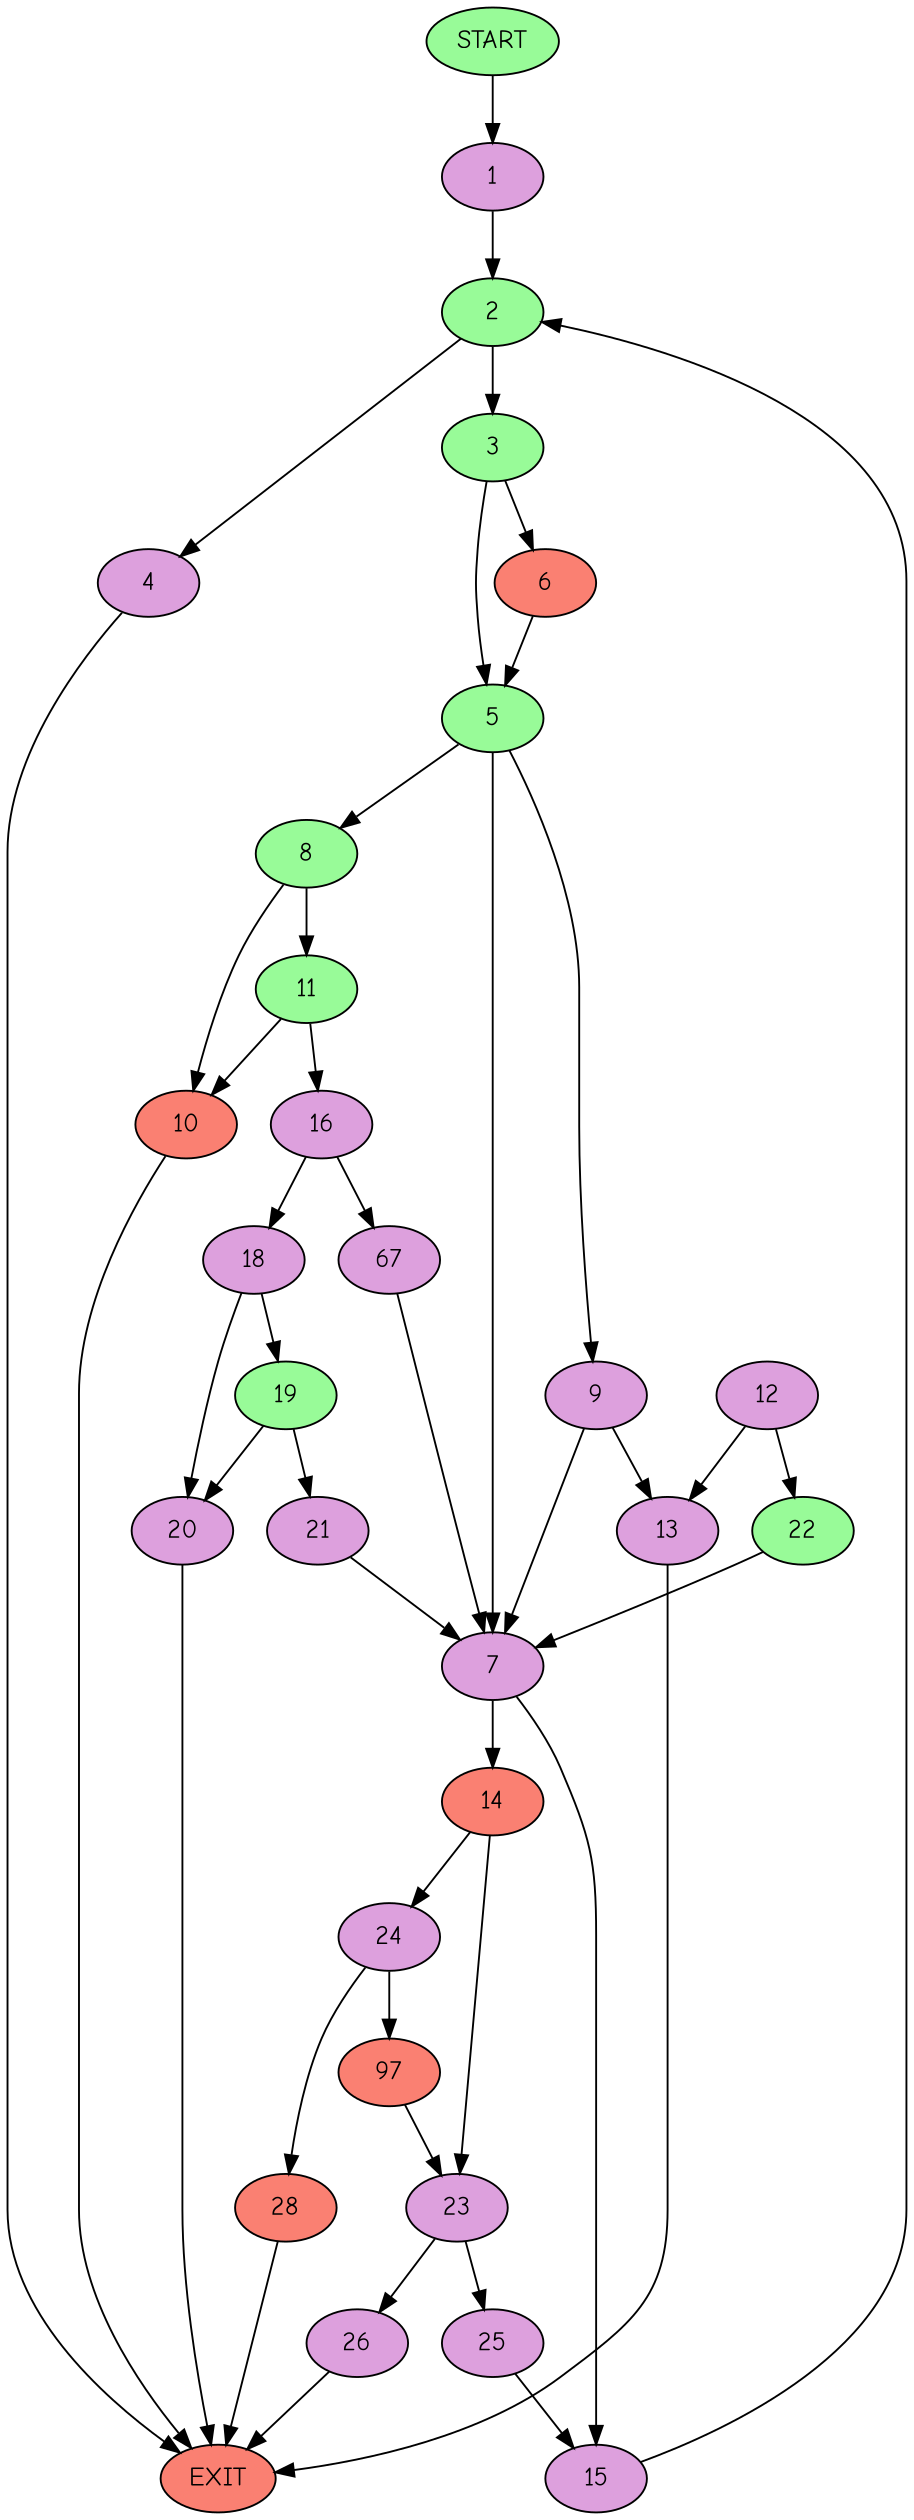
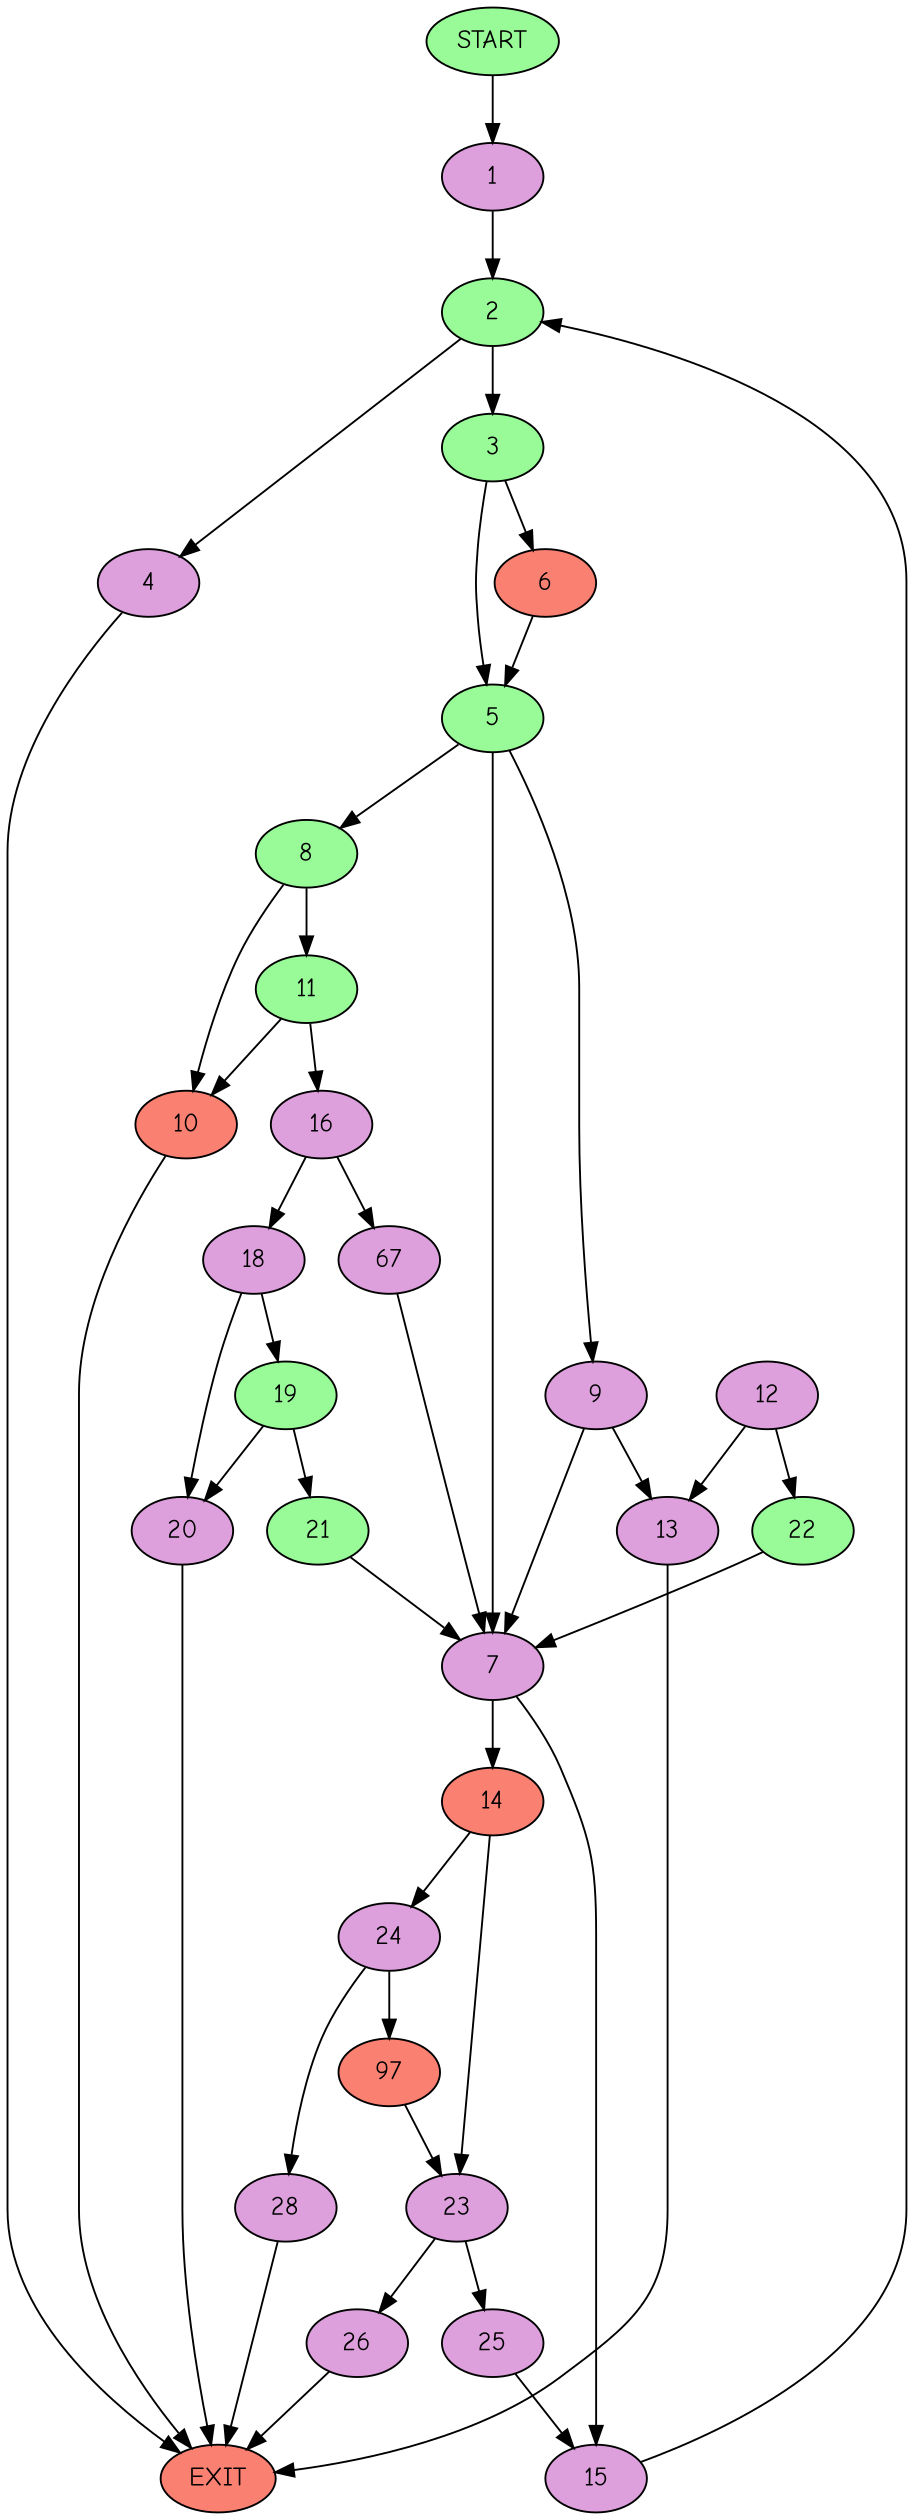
node "21": fillcolor plum -> palegreen
node "28": fillcolor salmon -> plum
